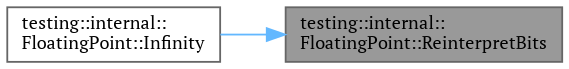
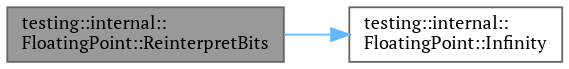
edge "testing::internal:: FloatingPoint::Infinity" -> "testing::internal:: FloatingPoint::ReinterpretBits": reversed
